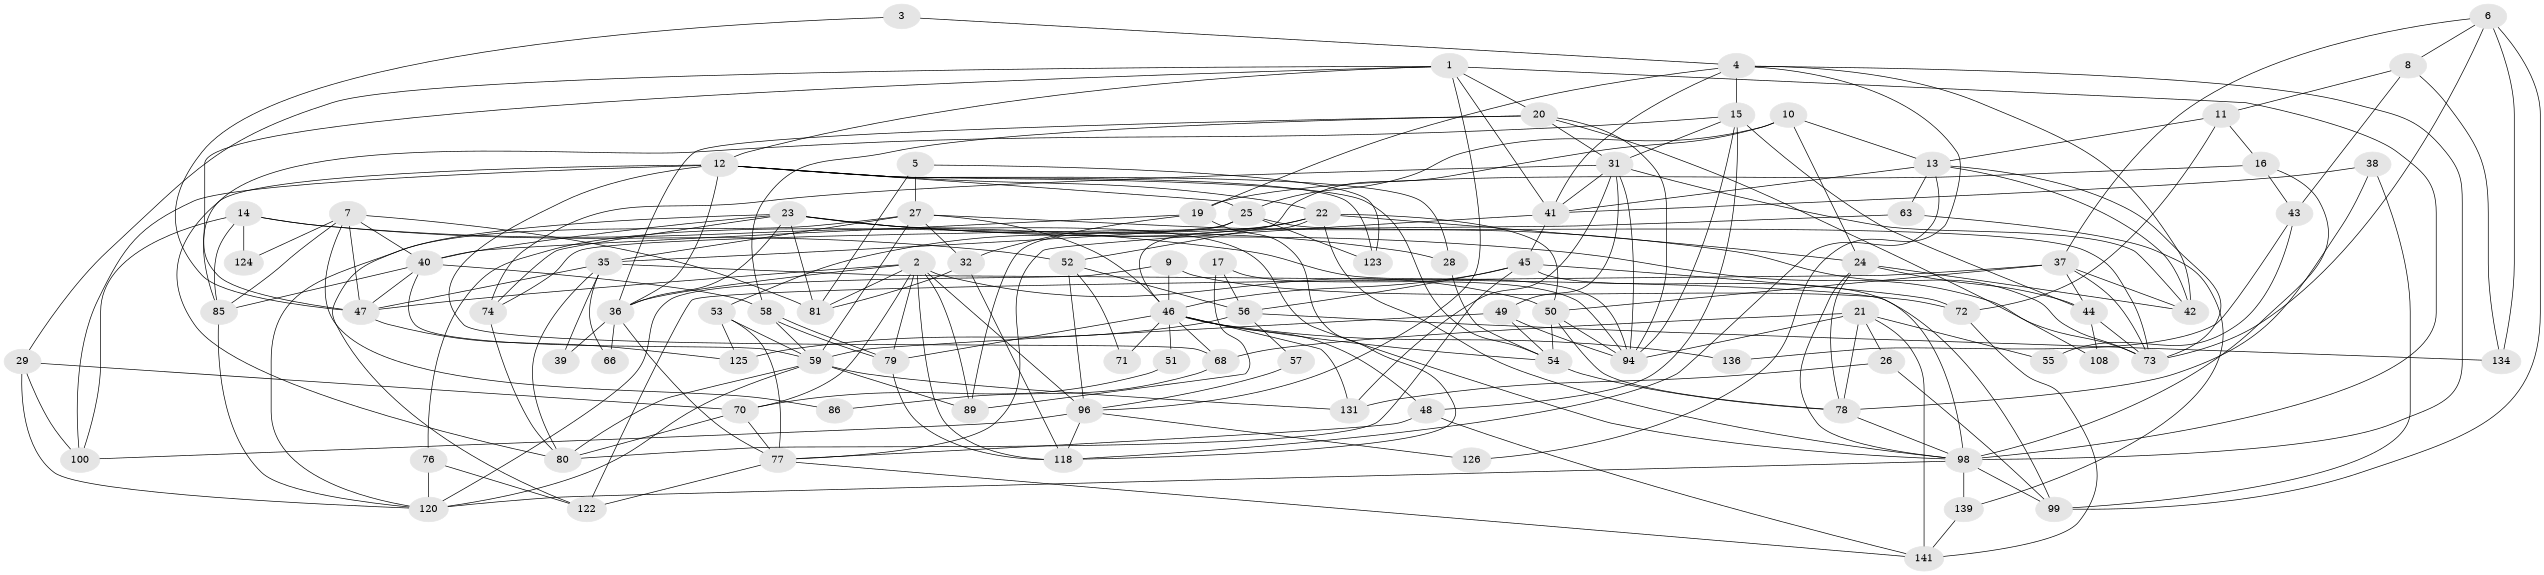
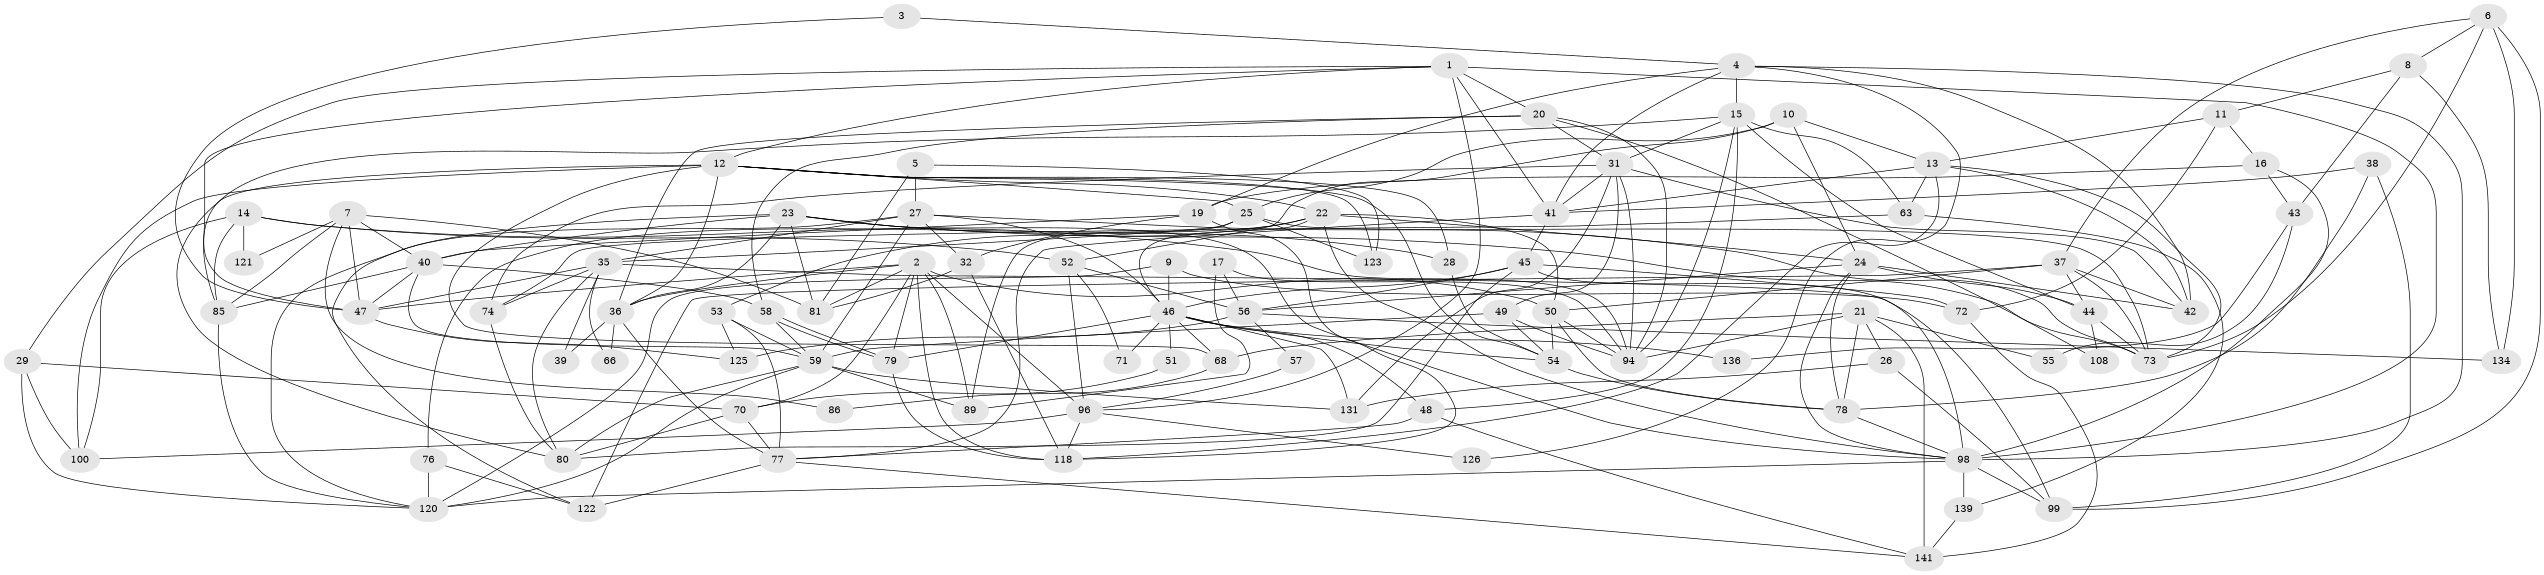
edge "15" -- "63": added
edge "23" -- "74": now "35" -- "74"
node "124": label "124" -> "121"
edge "24" -- "56": added
